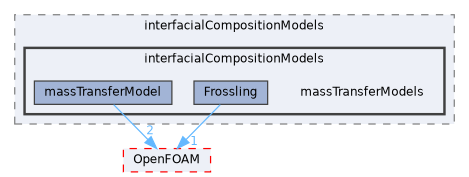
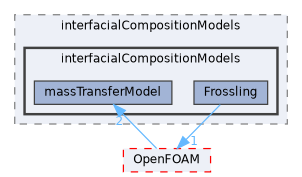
node "massTransferModels": removed
edge "massTransferModel" -> "OpenFOAM": reversed
